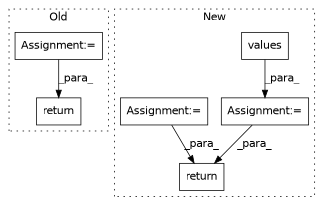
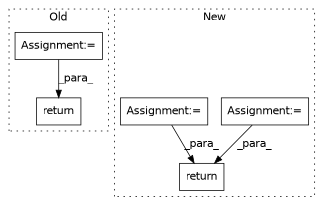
node "values": removed
